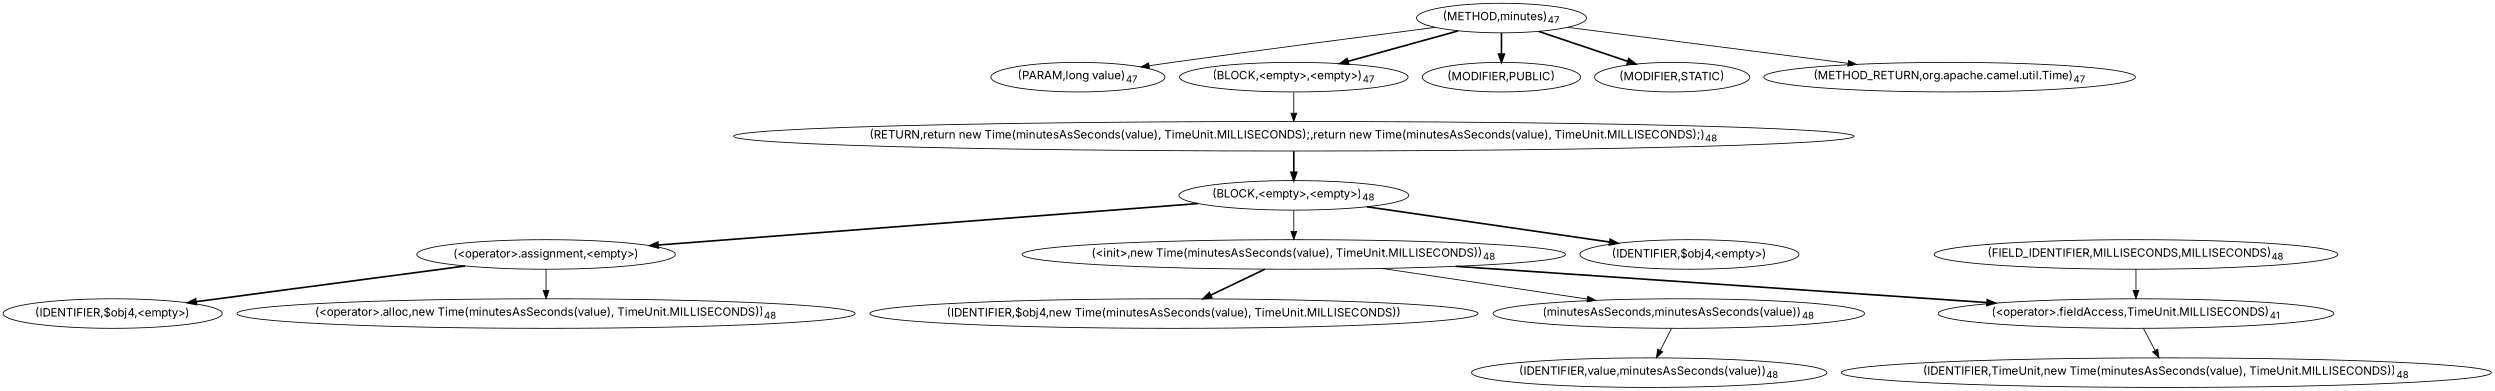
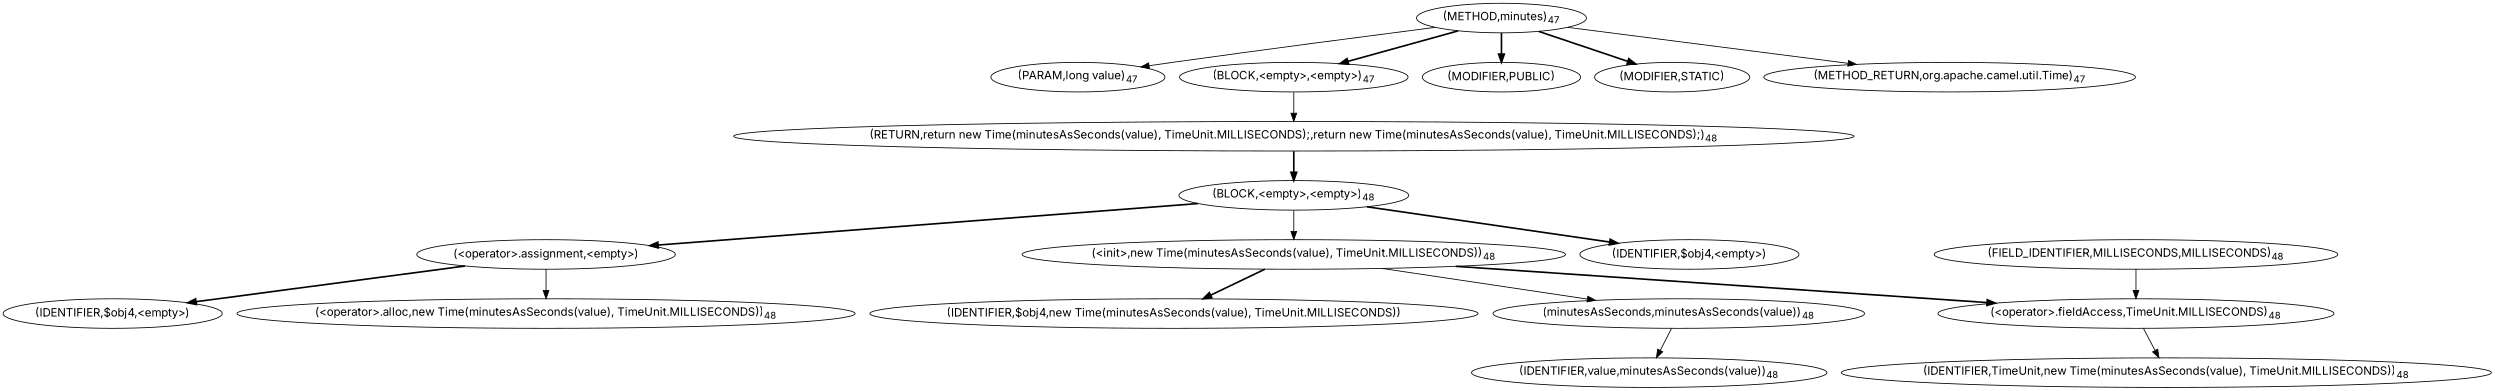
node "(<operator>.fieldAccess,TimeUnit.MILLISECONDS)": text "41" -> "48"
